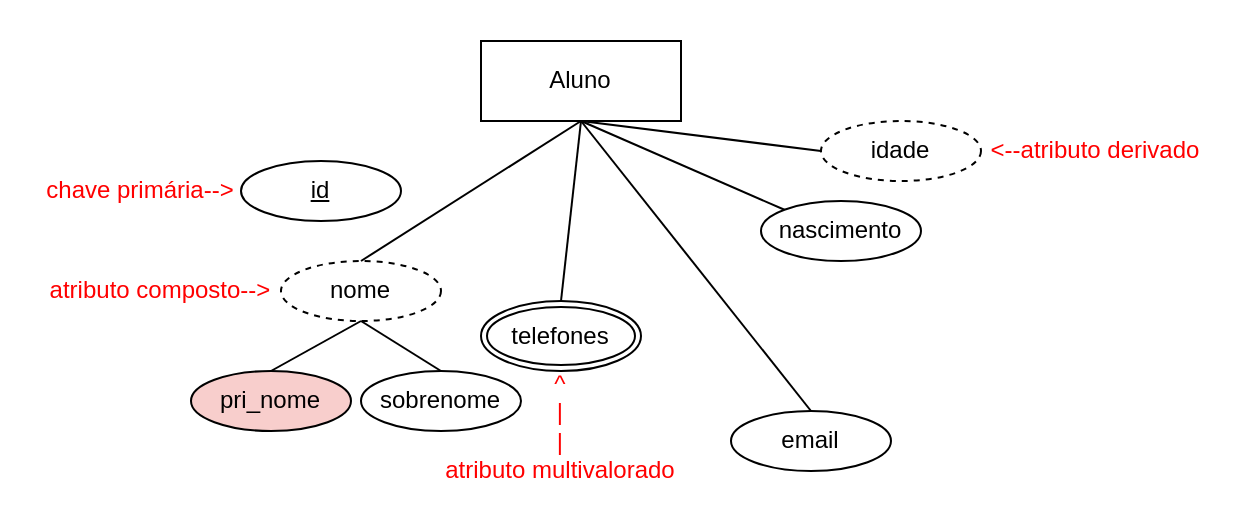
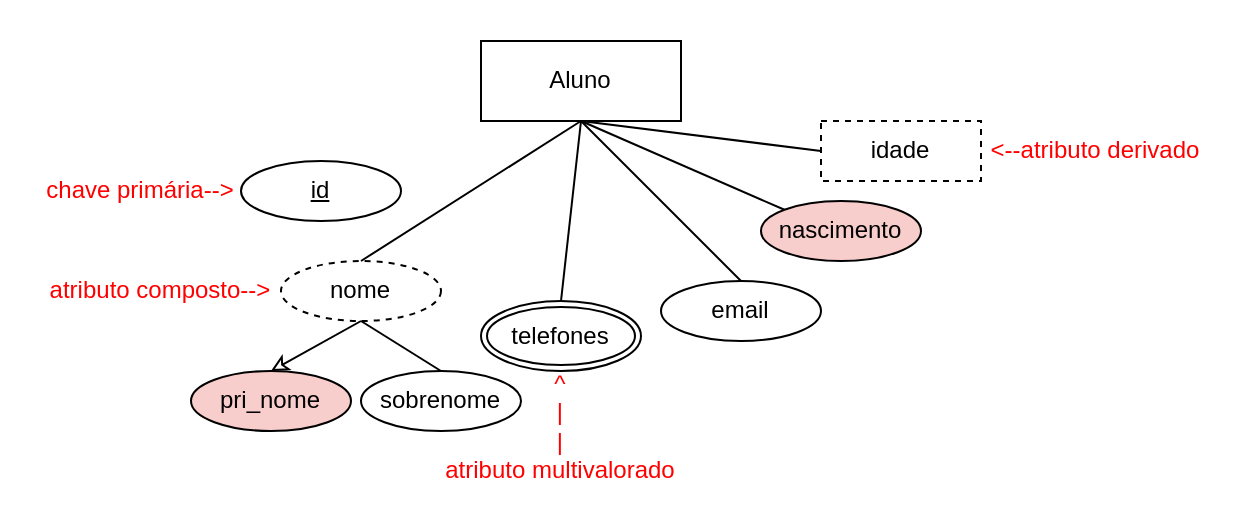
node "idade": shape ellipse -> rectangle
node "nascimento": fillcolor #ffffff -> #f8cecc
edge "nome" -- "pri_nome": arrowhead none -> classic
node "email": moved (811, 441) -> (741, 311)
